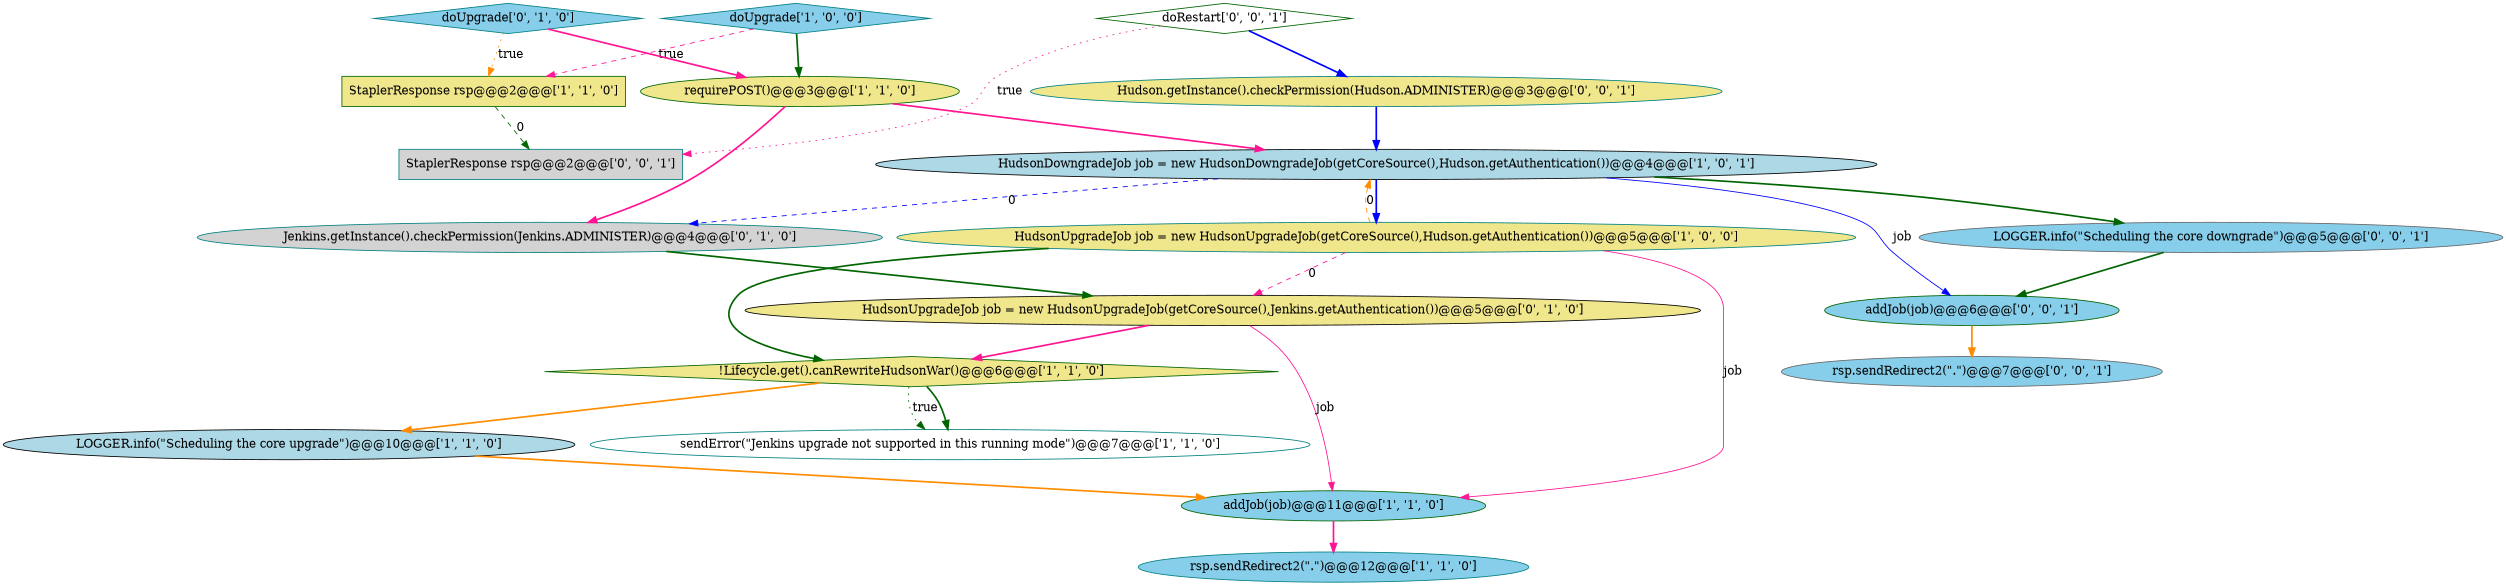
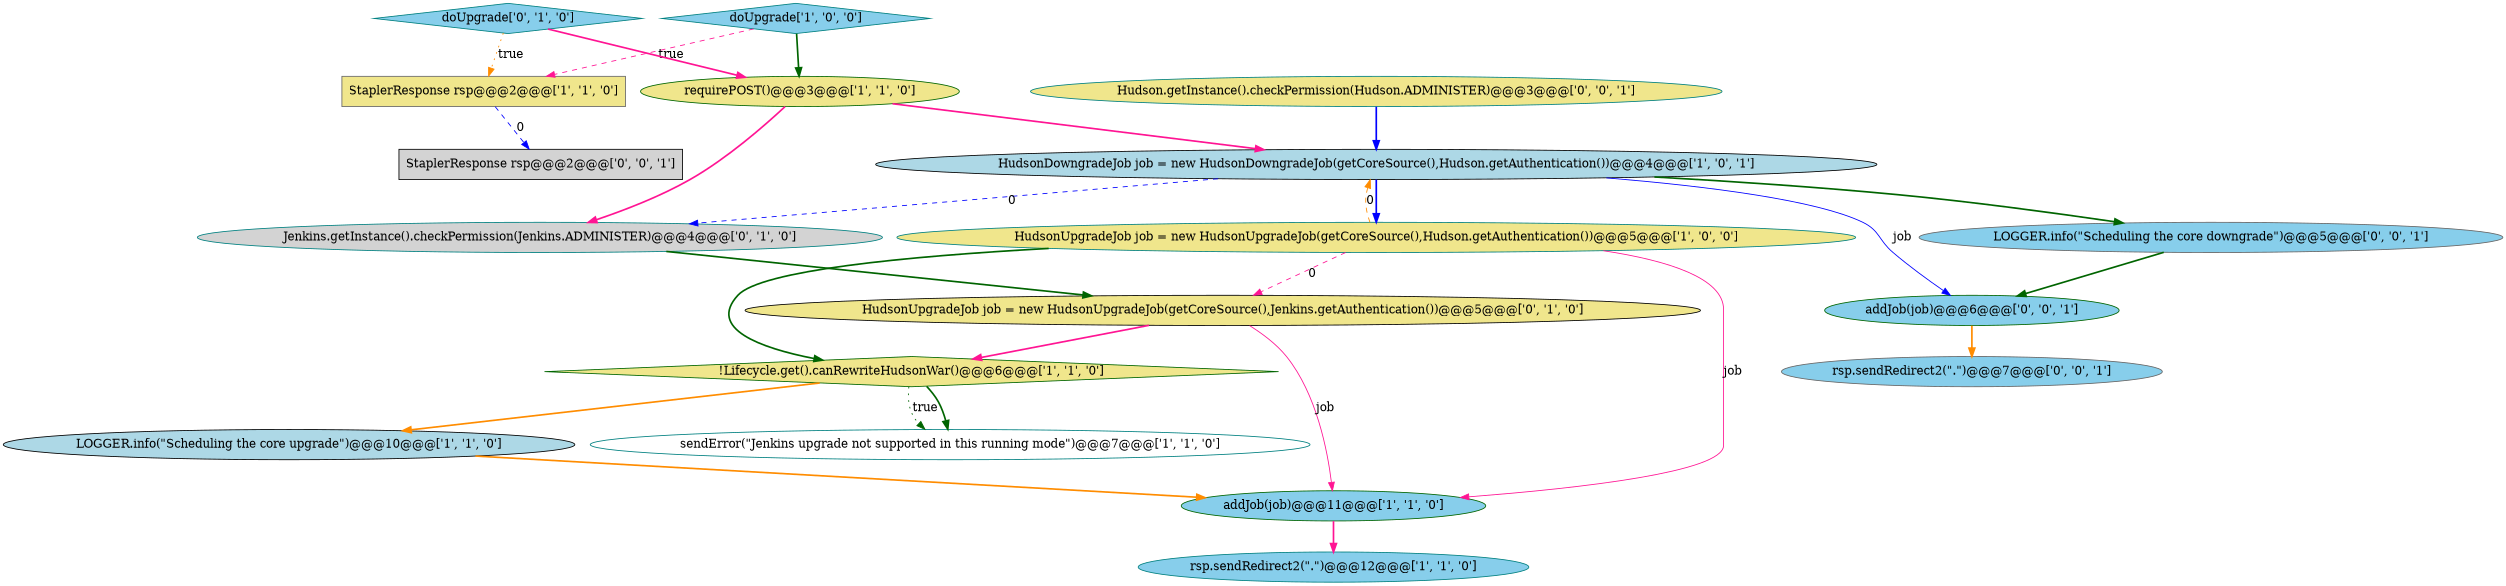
node "doRestart['0', '0', '1']": removed
node "StaplerResponse rsp@@@2@@@['1', '1', '0']": color darkgreen -> gray40
edge "StaplerResponse rsp@@@2@@@['1', '1', '0']" -> "StaplerResponse rsp@@@2@@@['0', '0', '1']": color darkgreen -> blue
node "StaplerResponse rsp@@@2@@@['0', '0', '1']": color teal -> black
